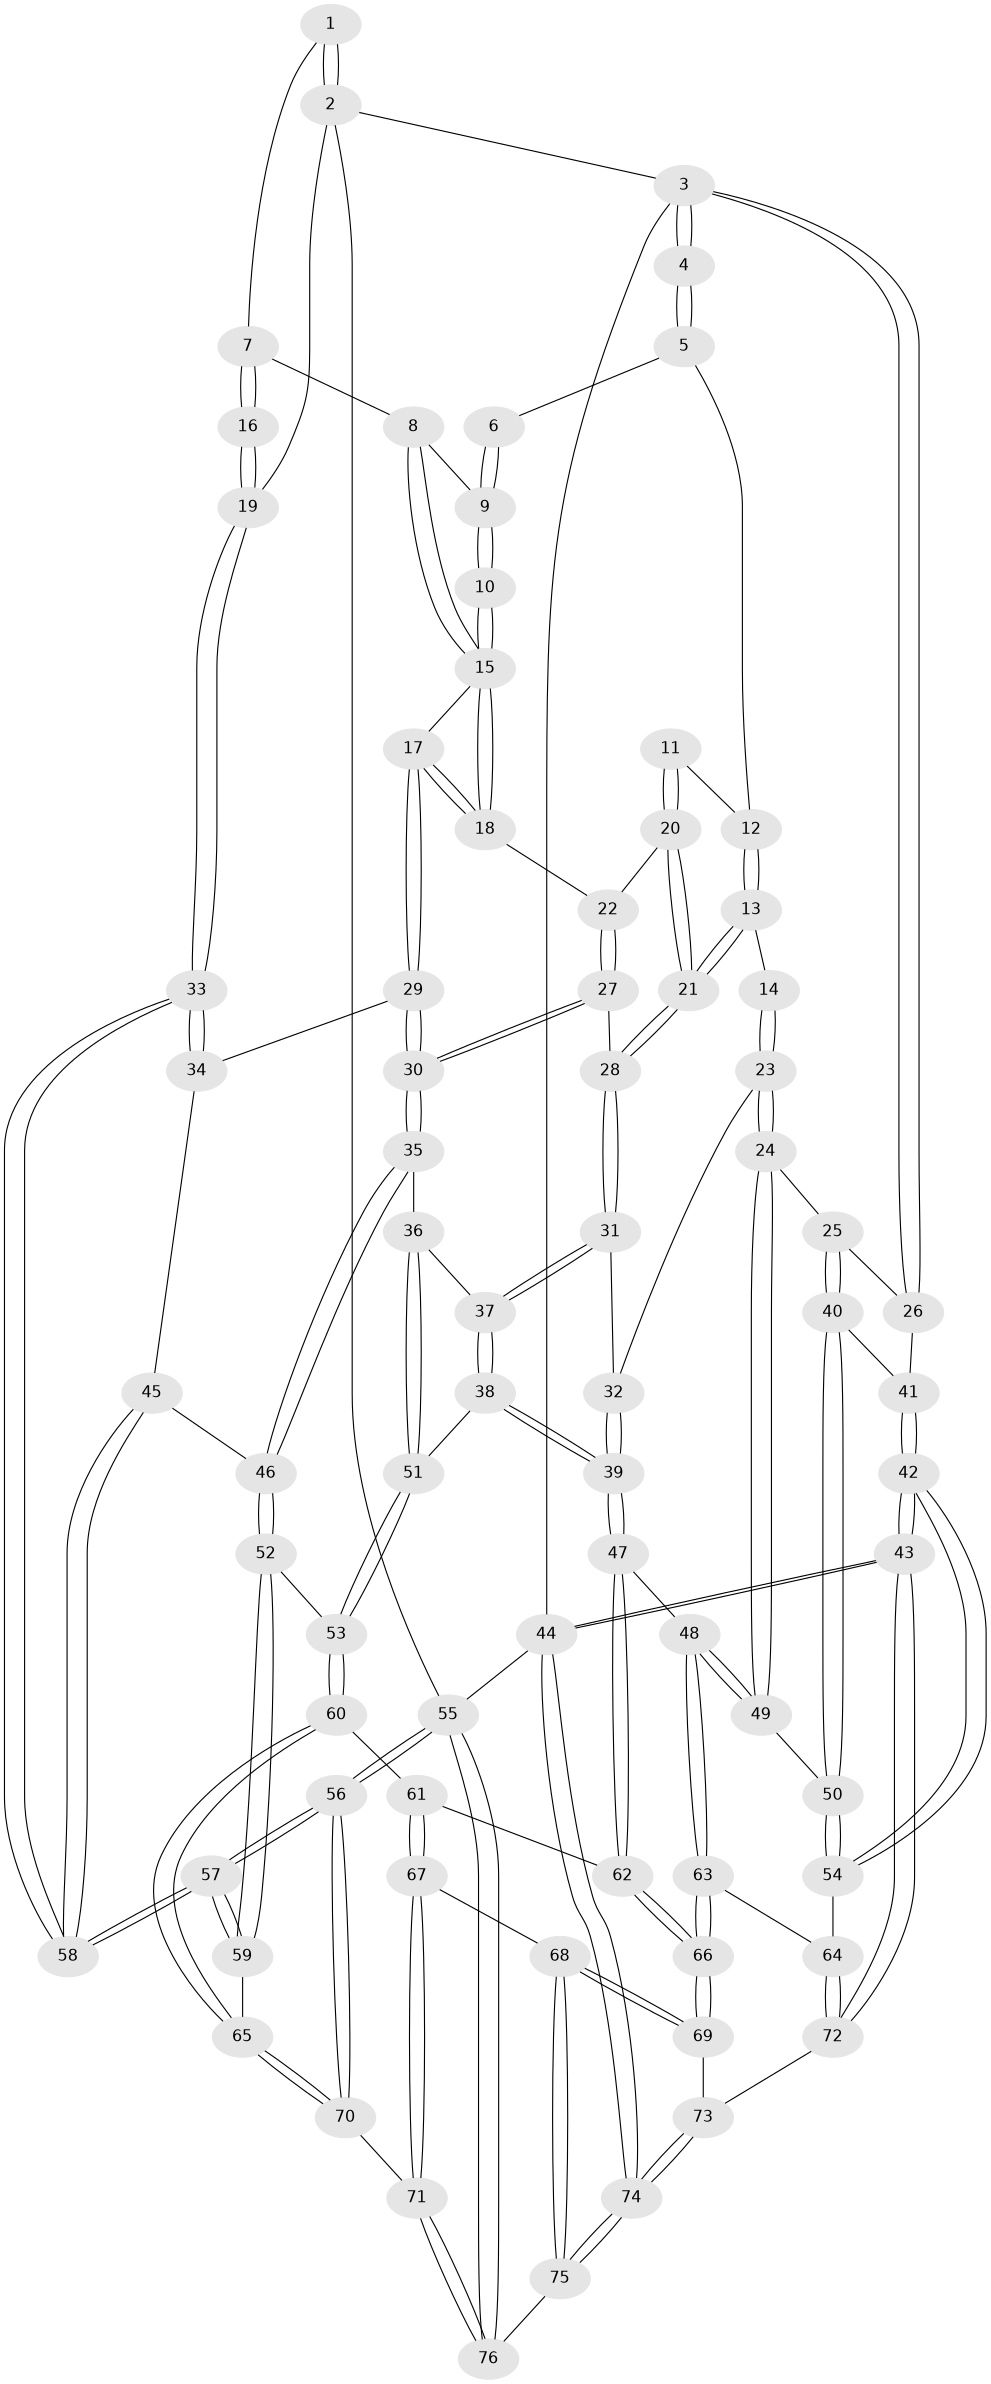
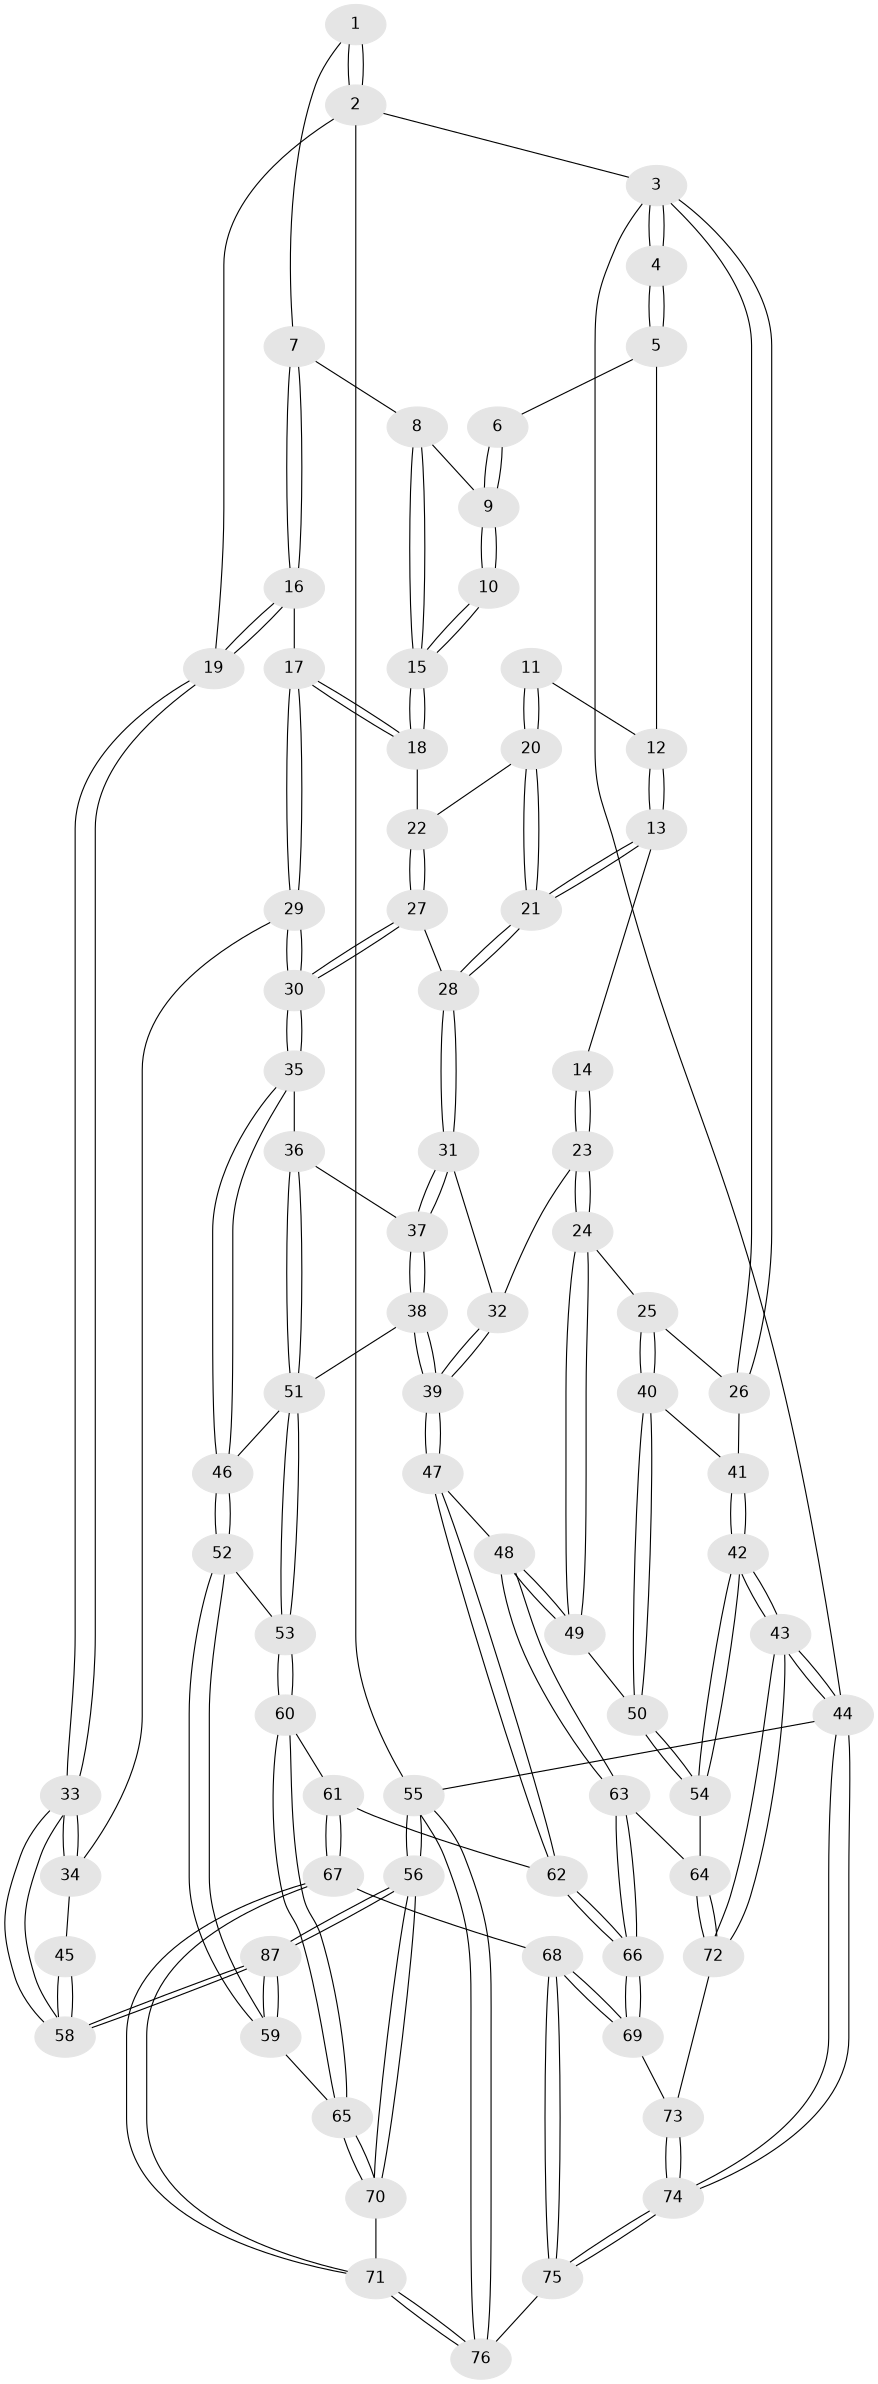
edge "15" -- "17": now "16" -- "17"
edge "45" -- "46": now "51" -- "46"
node "57": label "57" -> "87"
